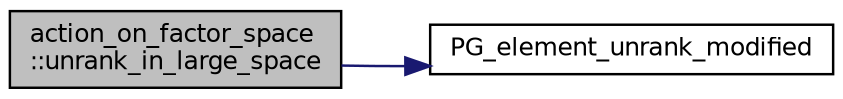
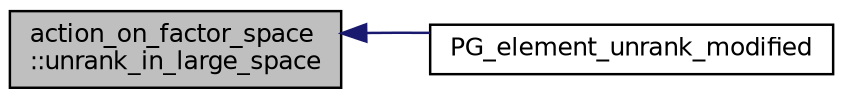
edge "action_on_factor_space ::unrank_in_large_space" -> "PG_element_unrank_modified": reversed
